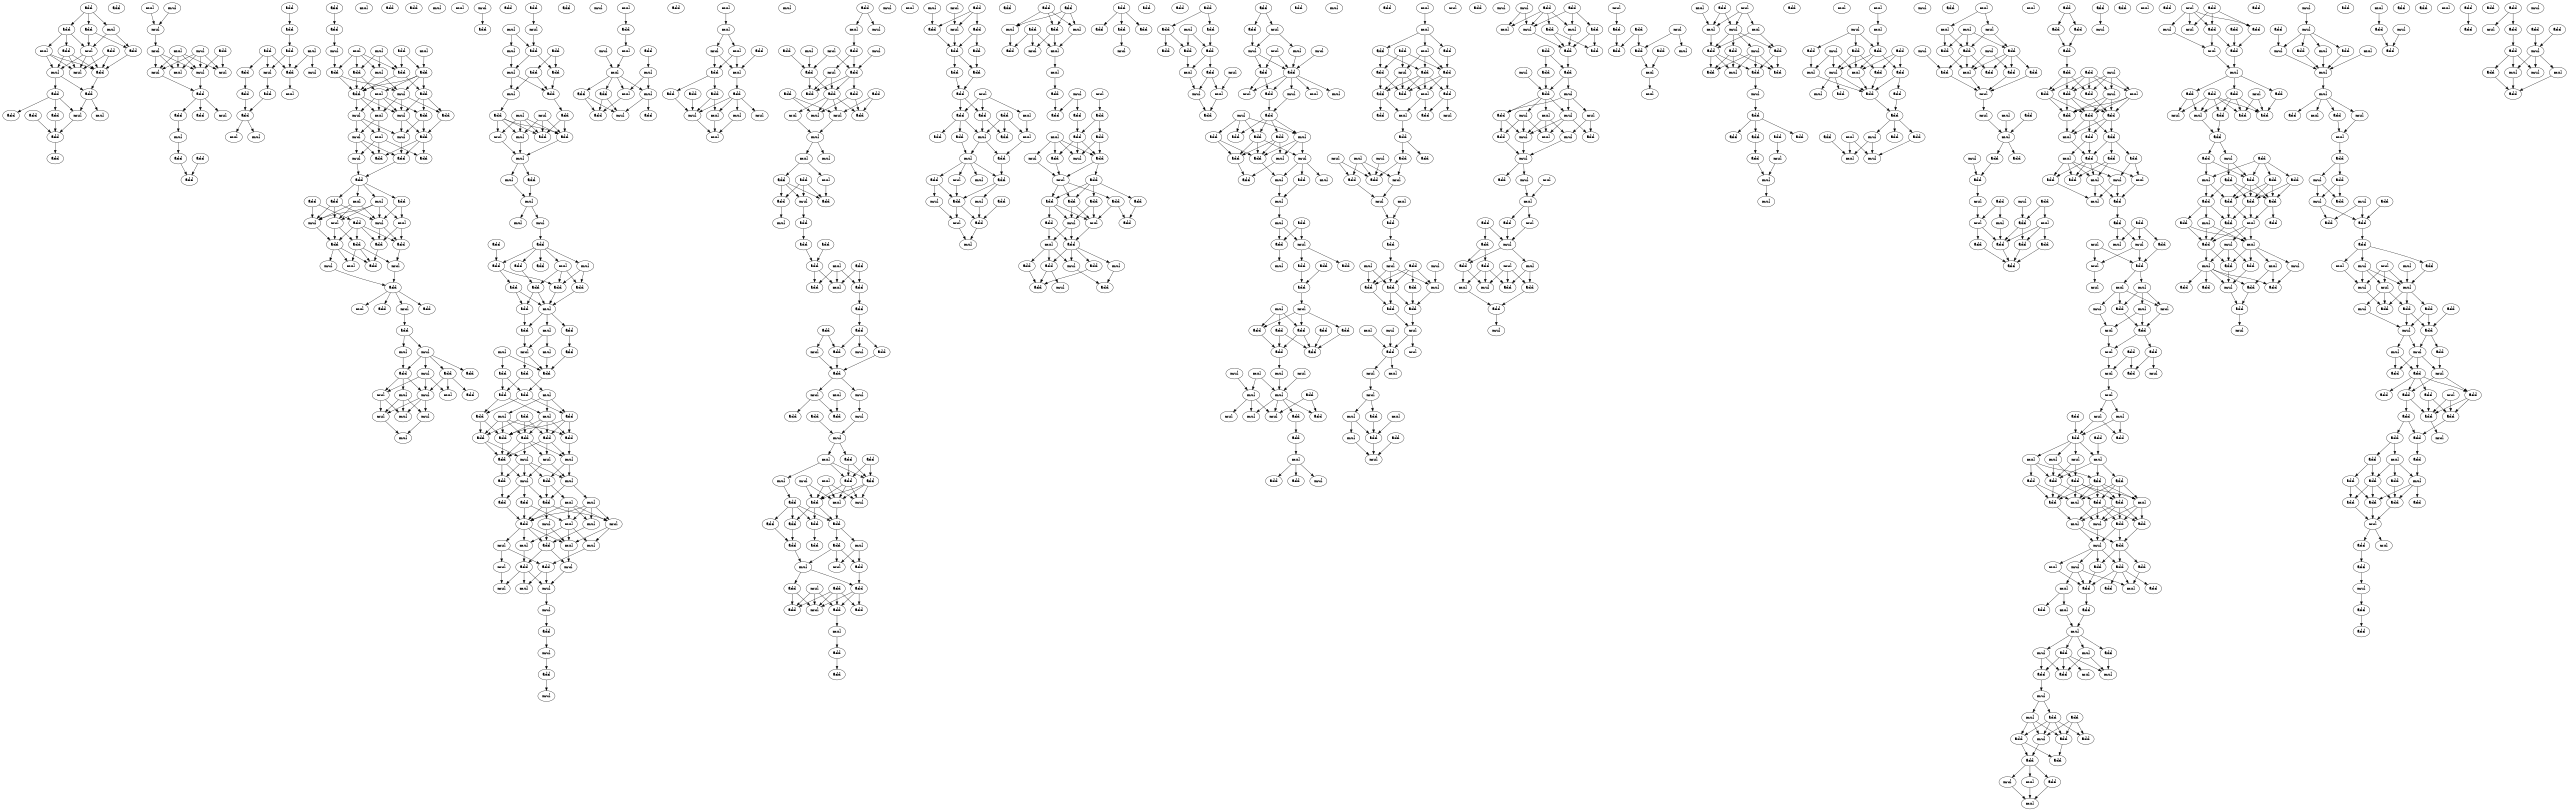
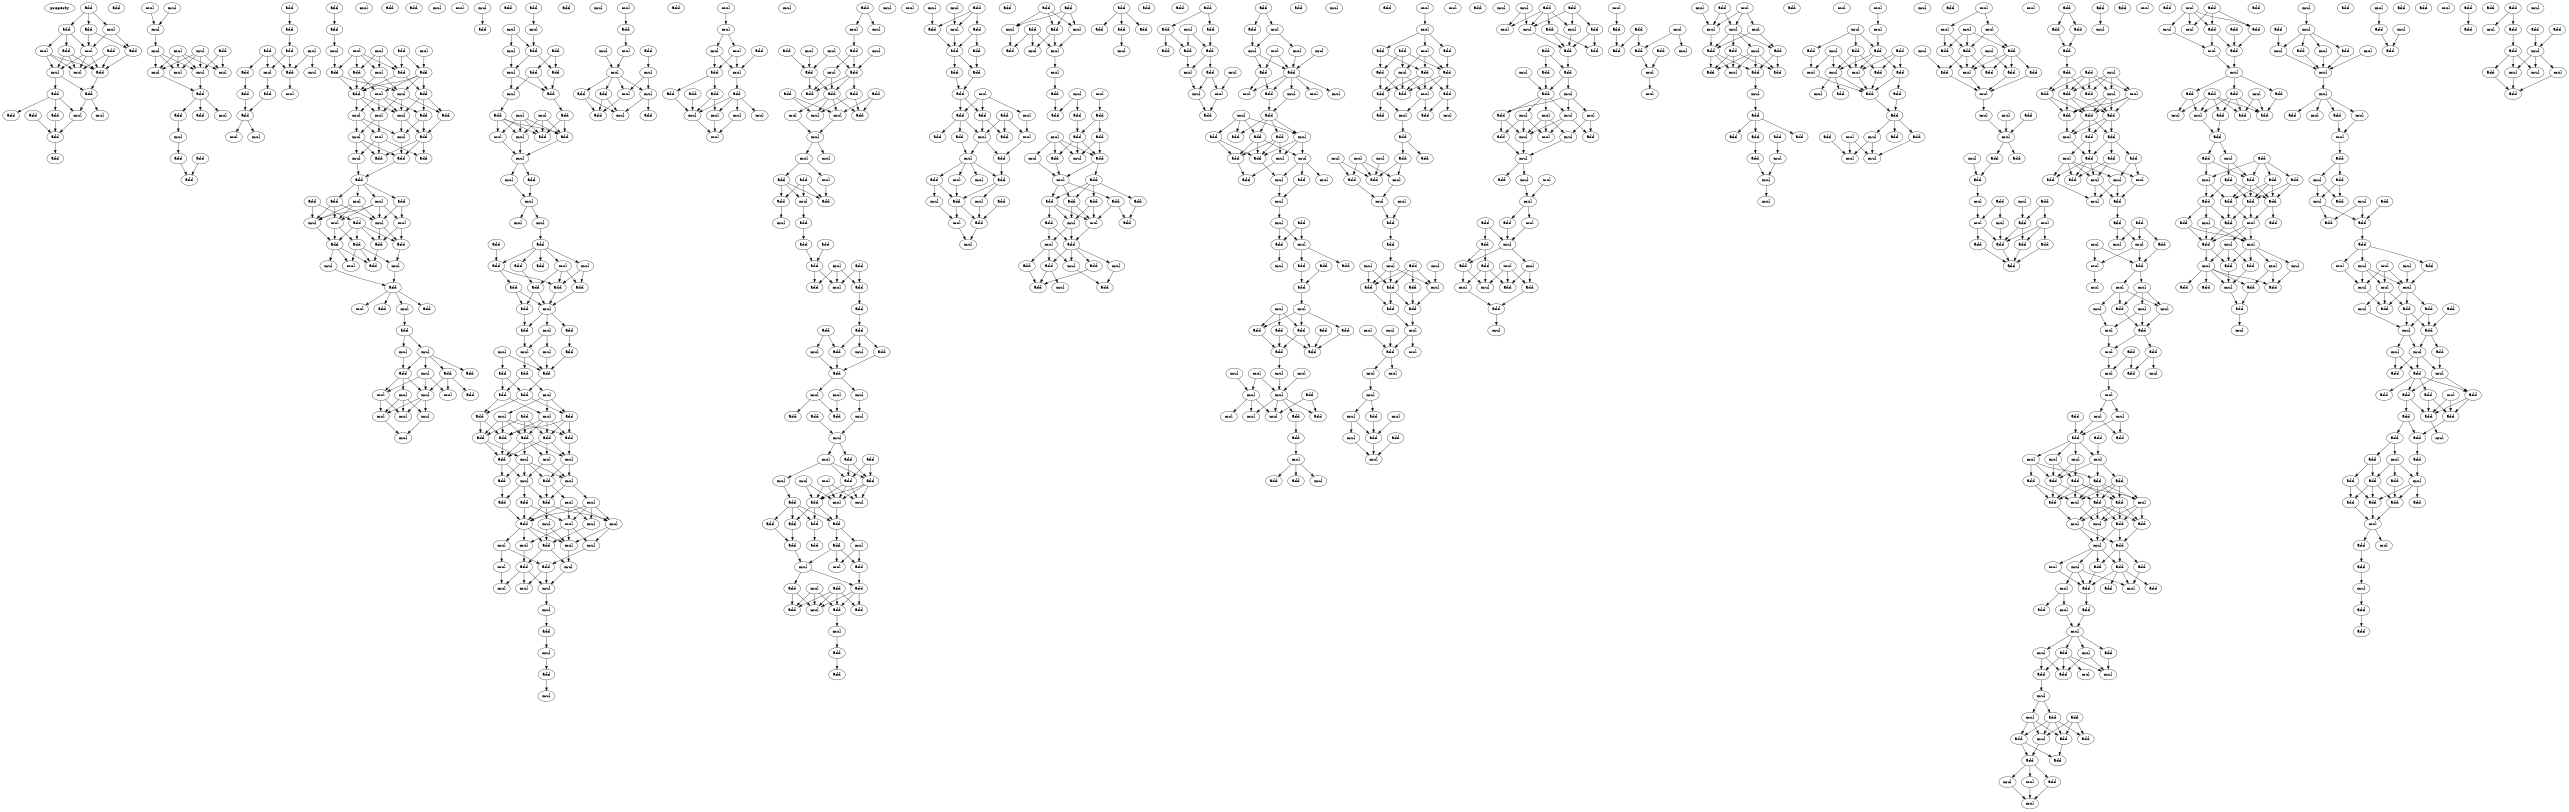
node "property": added
